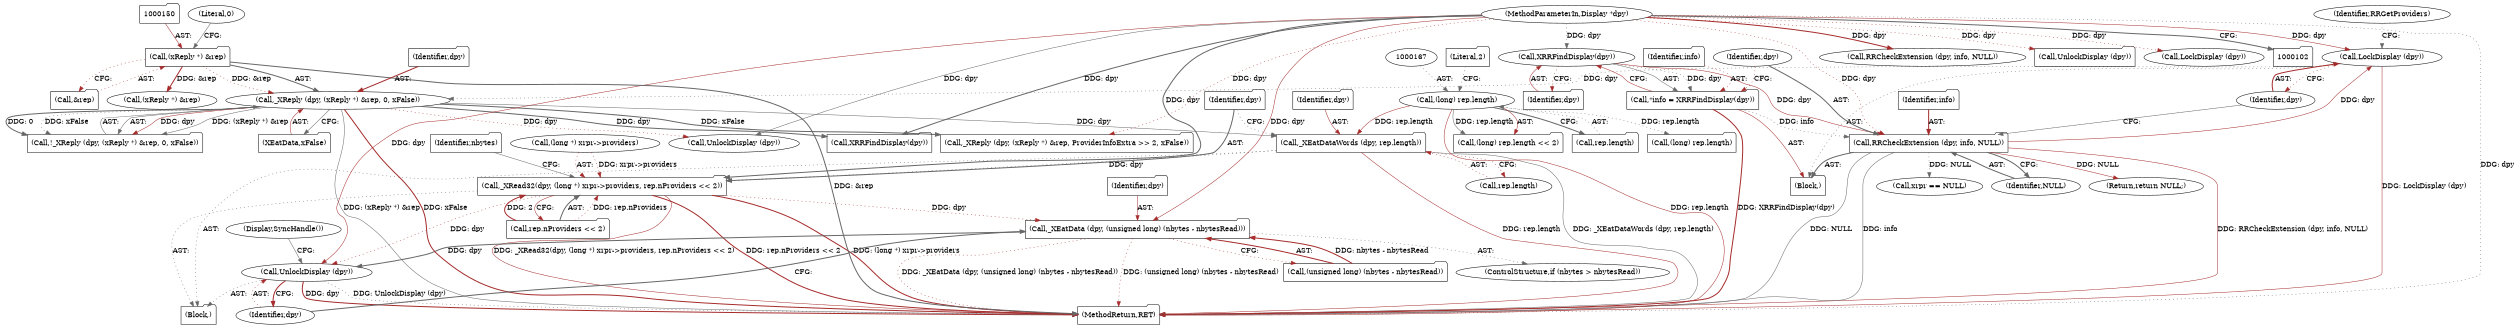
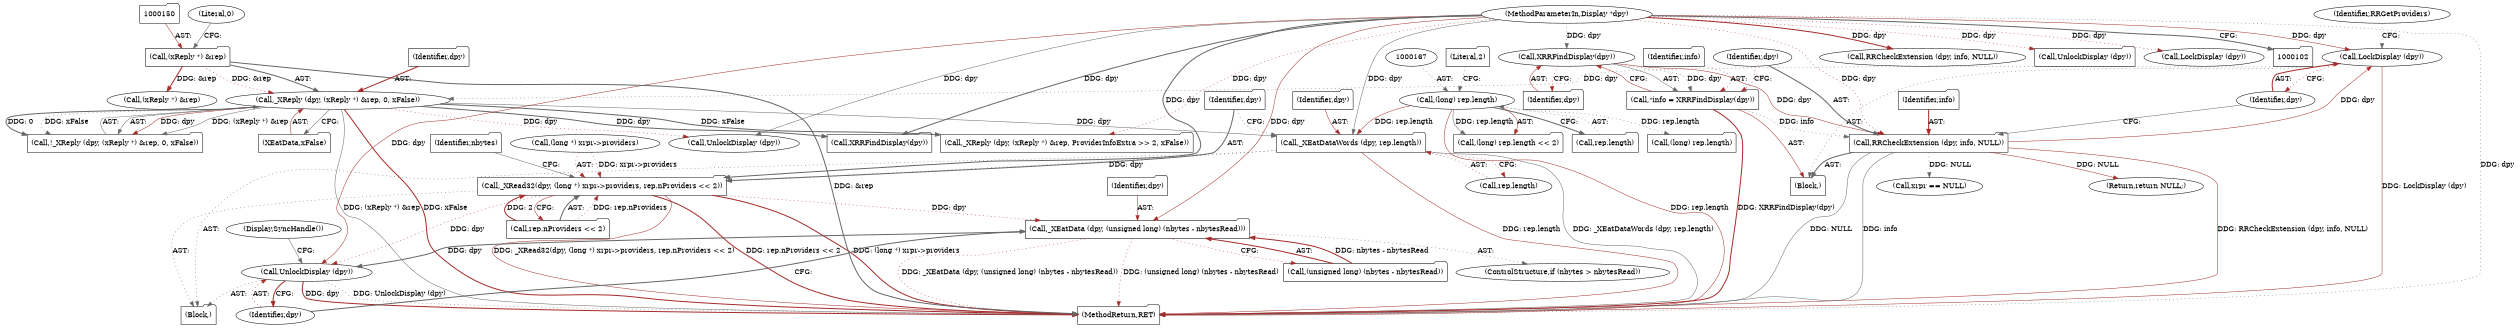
edge "(MethodParameterIn,Display *dpy)" -> "(Call,_XEatDataWords (dpy, rep.length))": added, label "DDG: dpy"
node "(Call,&rep)": removed
node "(Identifier,NULL)": removed
